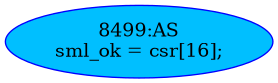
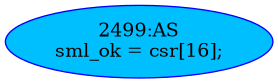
node "8499:AS sml_ok = csr[16];": label "8499:AS sml_ok = csr[16];" -> "2499:AS sml_ok = csr[16];"
